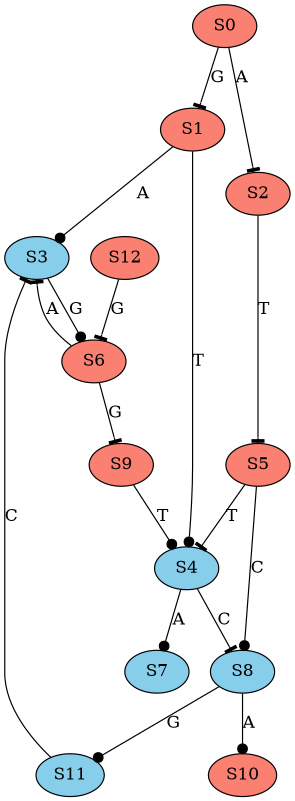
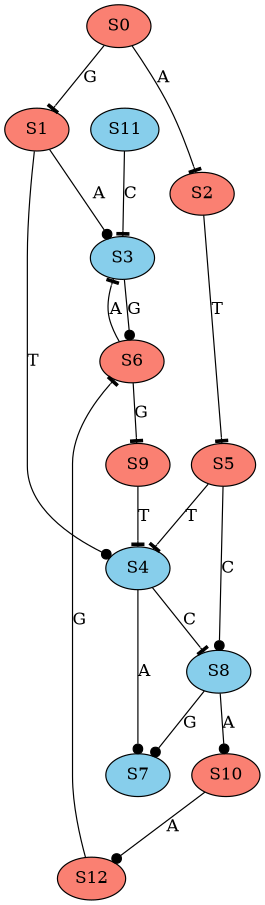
edge "S9" -> "S4": arrowhead dot -> tee
edge "S8" -> "S11": now "S8" -> "S7"
edge "S10" -> "S12": added, label "A"
